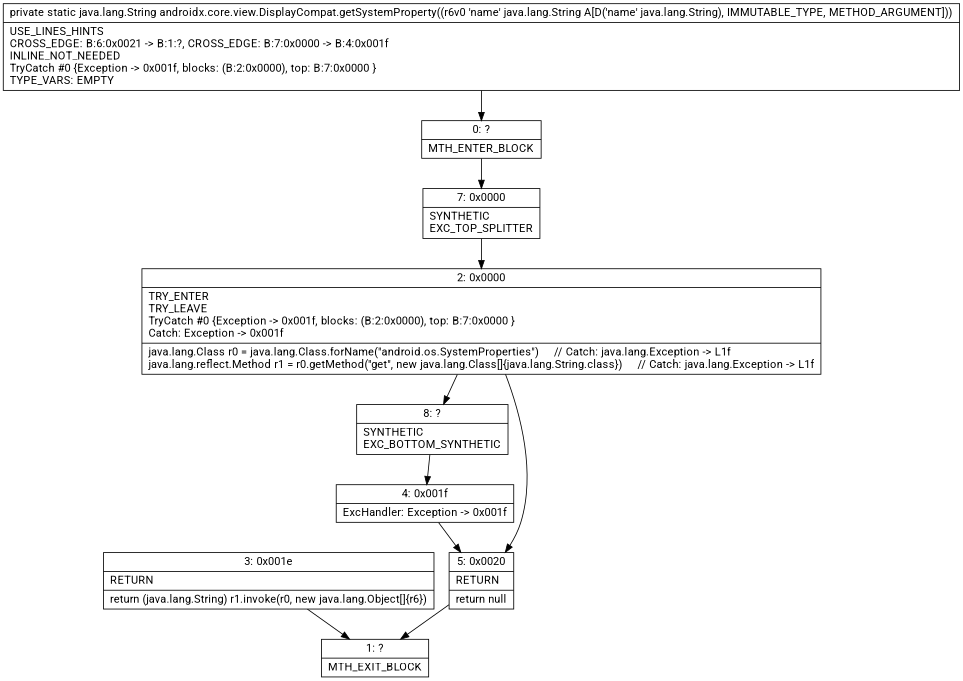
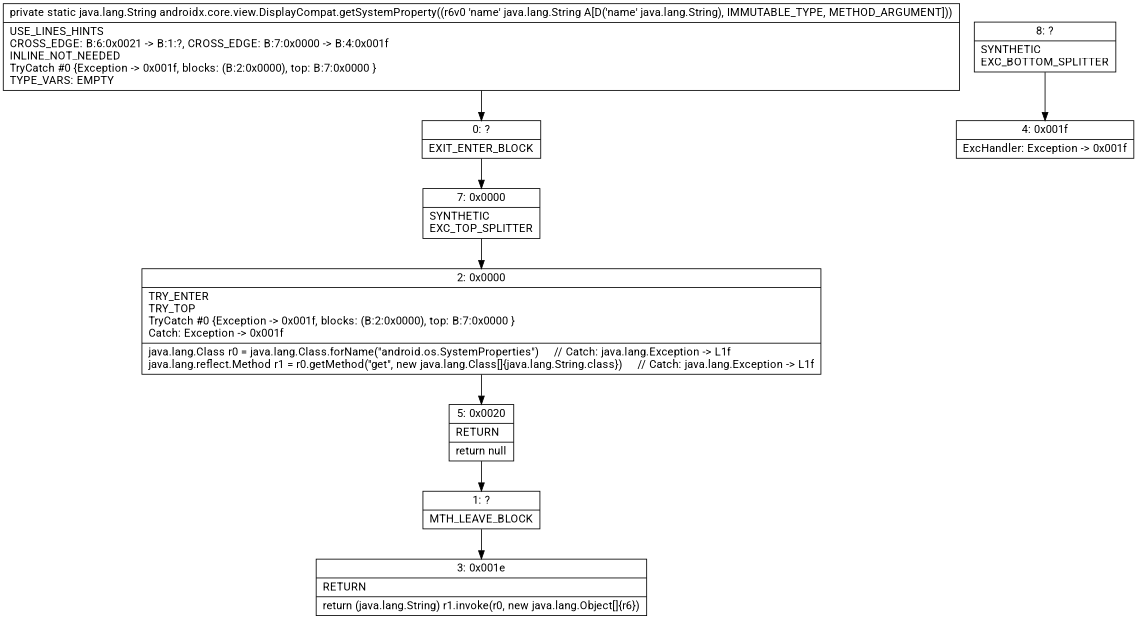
node "0: ?": text "MTH_ENTER_BLOCK" -> "EXIT_ENTER_BLOCK"
node "2: 0x0000": text "TRY_LEAVE" -> "TRY_TOP"
edge "2: 0x0000" -> "8: ?": removed
node "8: ?": text "EXC_BOTTOM_SYNTHETIC" -> "EXC_BOTTOM_SPLITTER"
edge "4: 0x001f" -> "5: 0x0020": removed
edge "3: 0x001e" -> "1: ?": reversed
node "1: ?": text "MTH_EXIT_BLOCK" -> "MTH_LEAVE_BLOCK"
